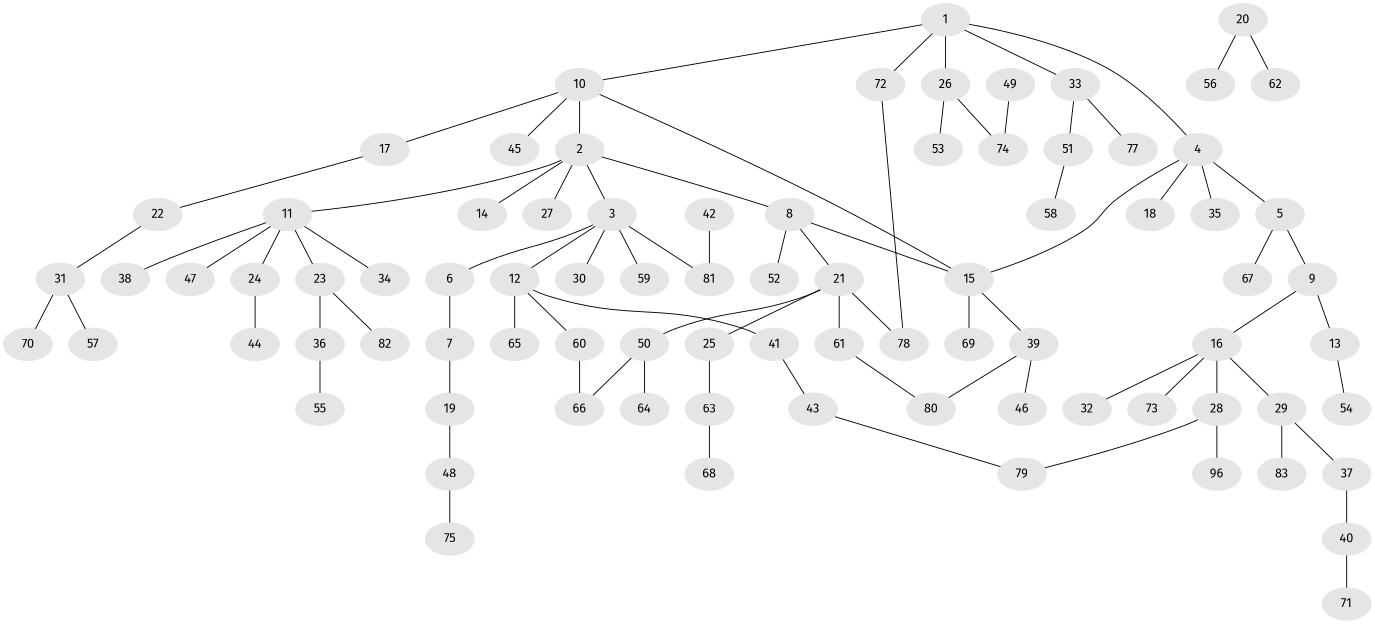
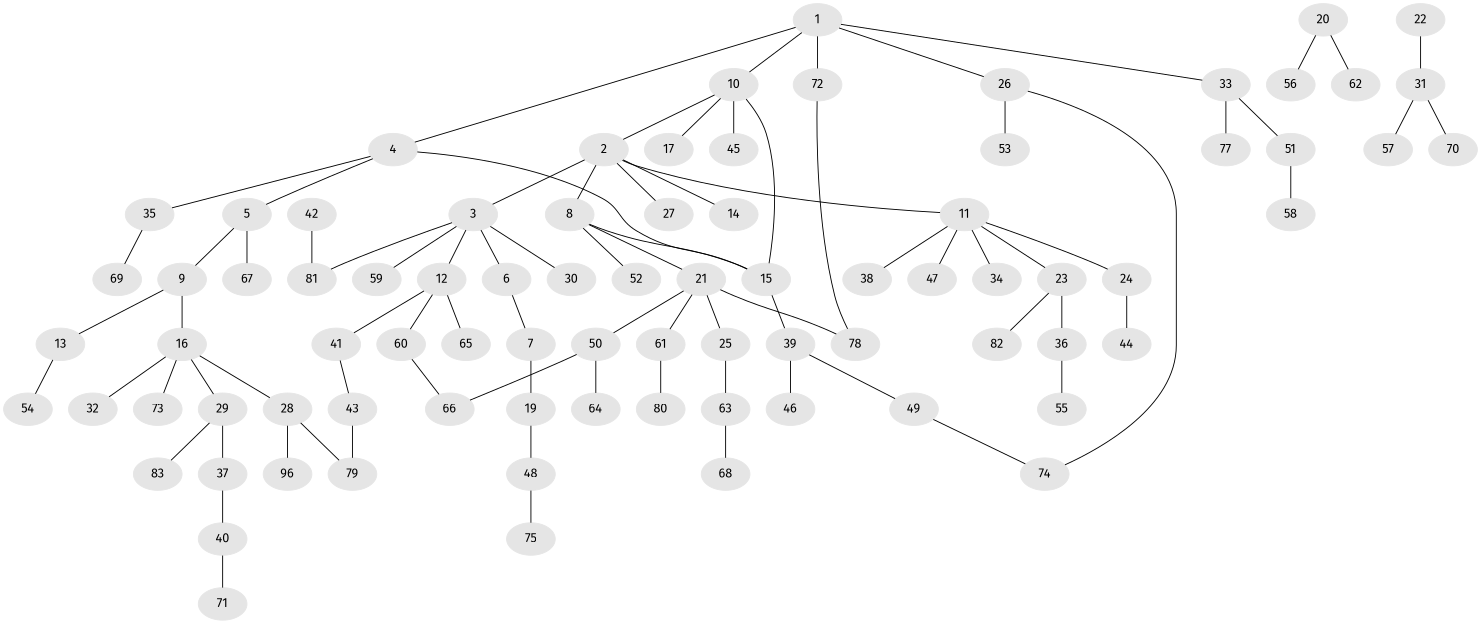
edge "17" -- "22": removed
node "18": removed
edge "15" -- "69": now "35" -- "69"
edge "39" -- "80": now "39" -- "49"
